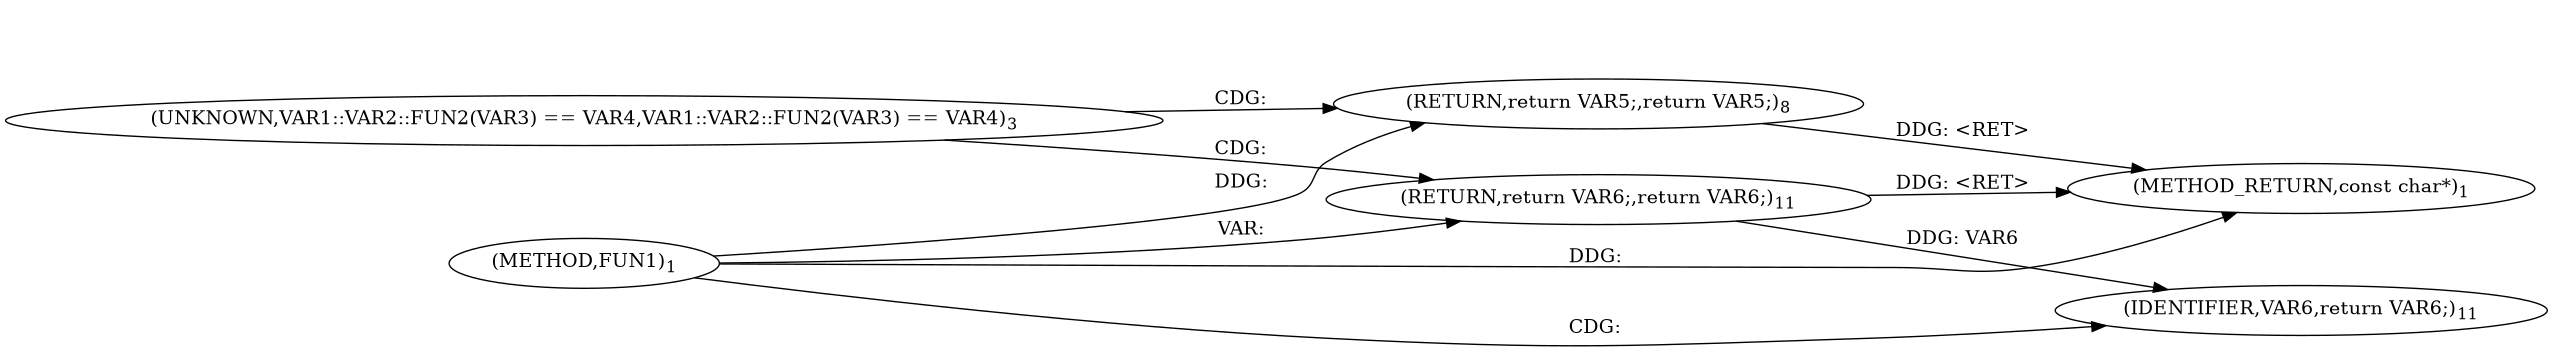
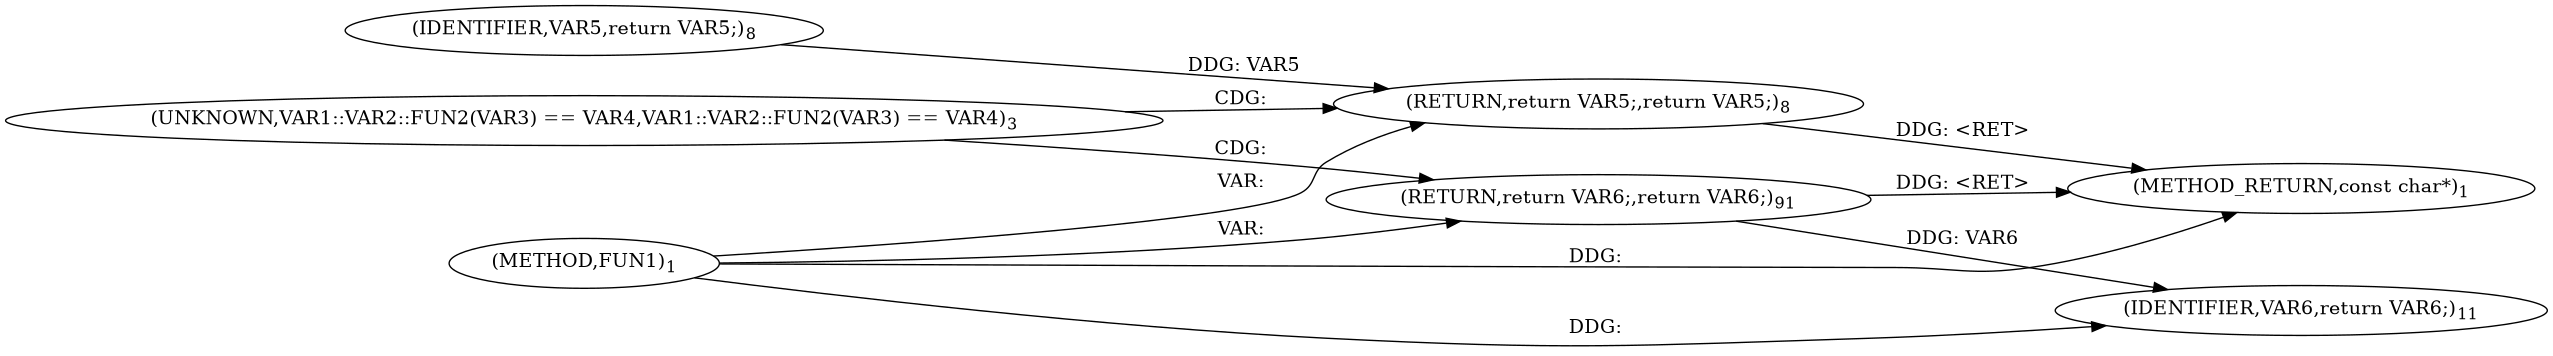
node "(IDENTIFIER,VAR5,return VAR5;)": added
edge "(METHOD,FUN1)" -> "(RETURN,return VAR5;,return VAR5;)": label "DDG: " -> "VAR: "
node "(RETURN,return VAR6;,return VAR6;)": text "11" -> "91"
edge "(METHOD,FUN1)" -> "(IDENTIFIER,VAR6,return VAR6;)": label "CDG: " -> "DDG: "
